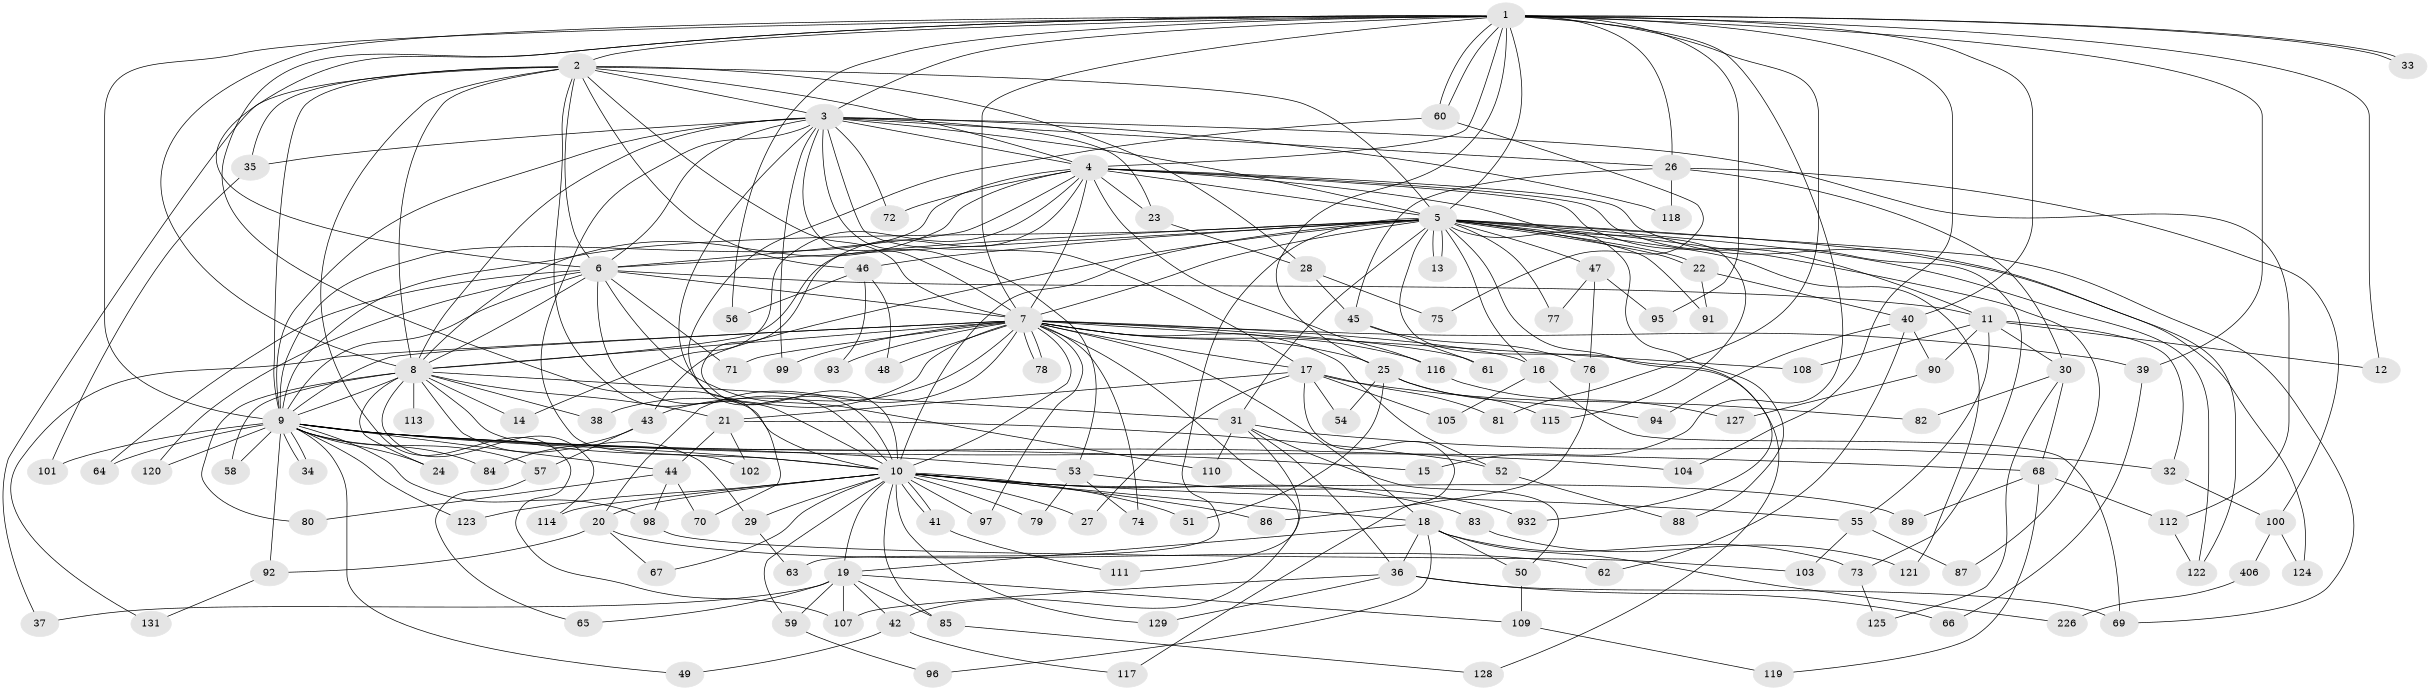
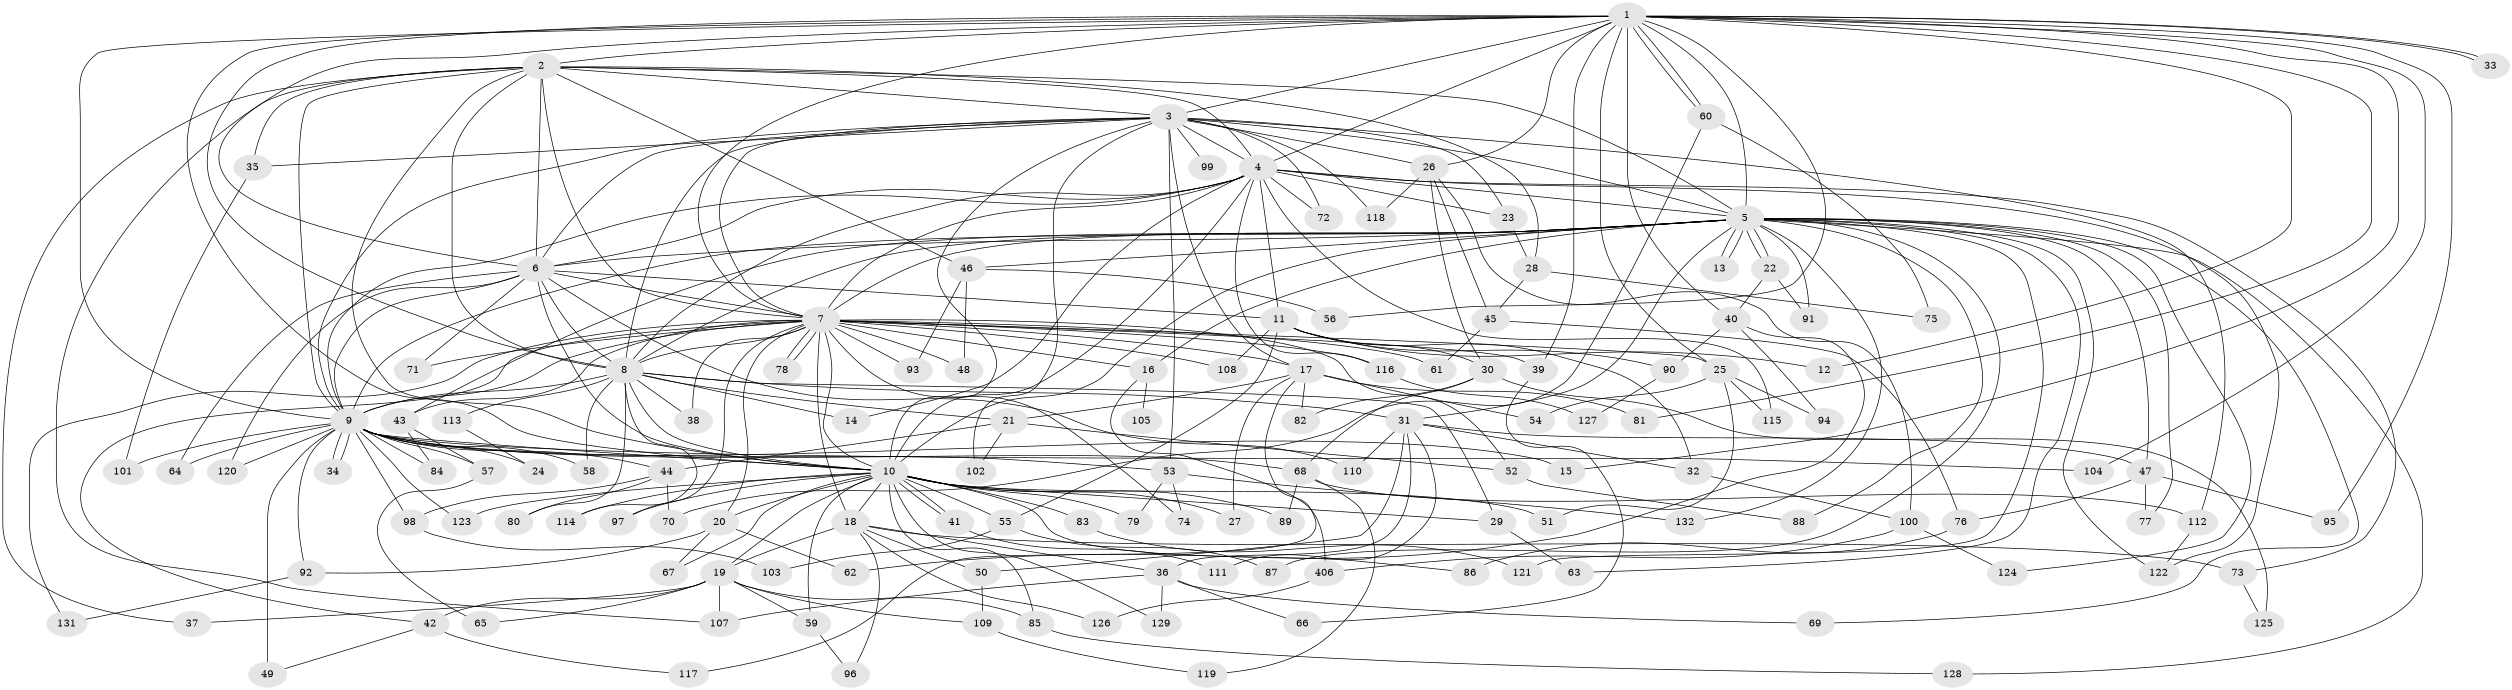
edge "7" -- "99": removed
edge "17" -- "105": removed
edge "8" -- "24": now "113" -- "24"
edge "31" -- "47": added
edge "16" -- "69": now "16" -- "406"
node "932": label "932" -> "132"
node "226": label "226" -> "126"
